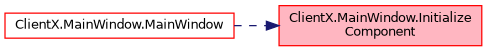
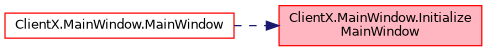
node "ClientX.MainWindow.Initialize Component": label "ClientX.MainWindow.Initialize Component" -> "ClientX.MainWindow.Initialize MainWindow"
